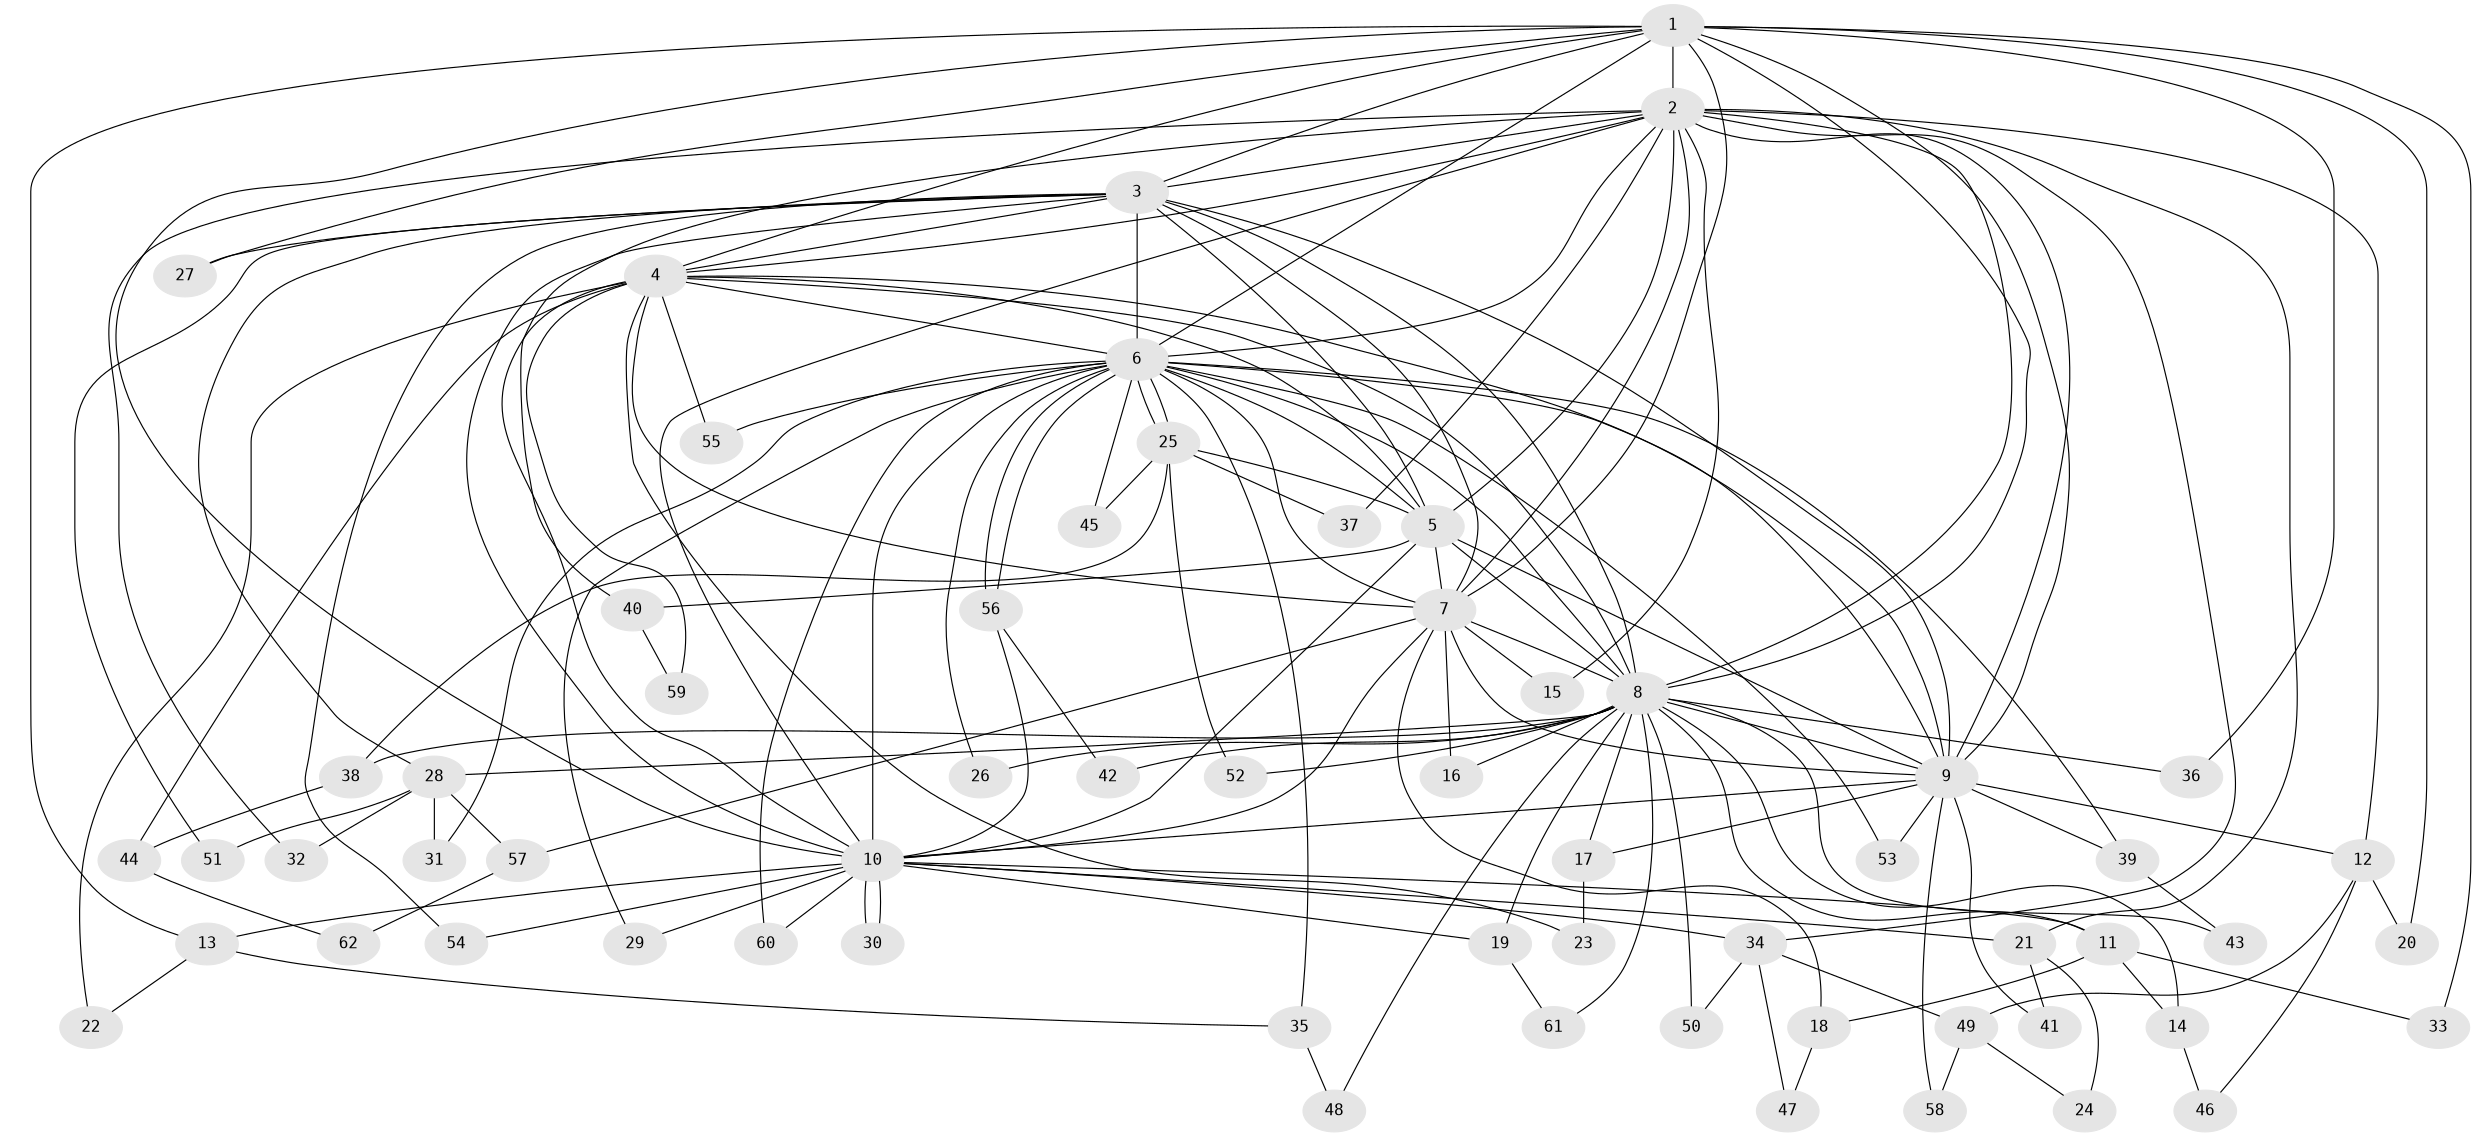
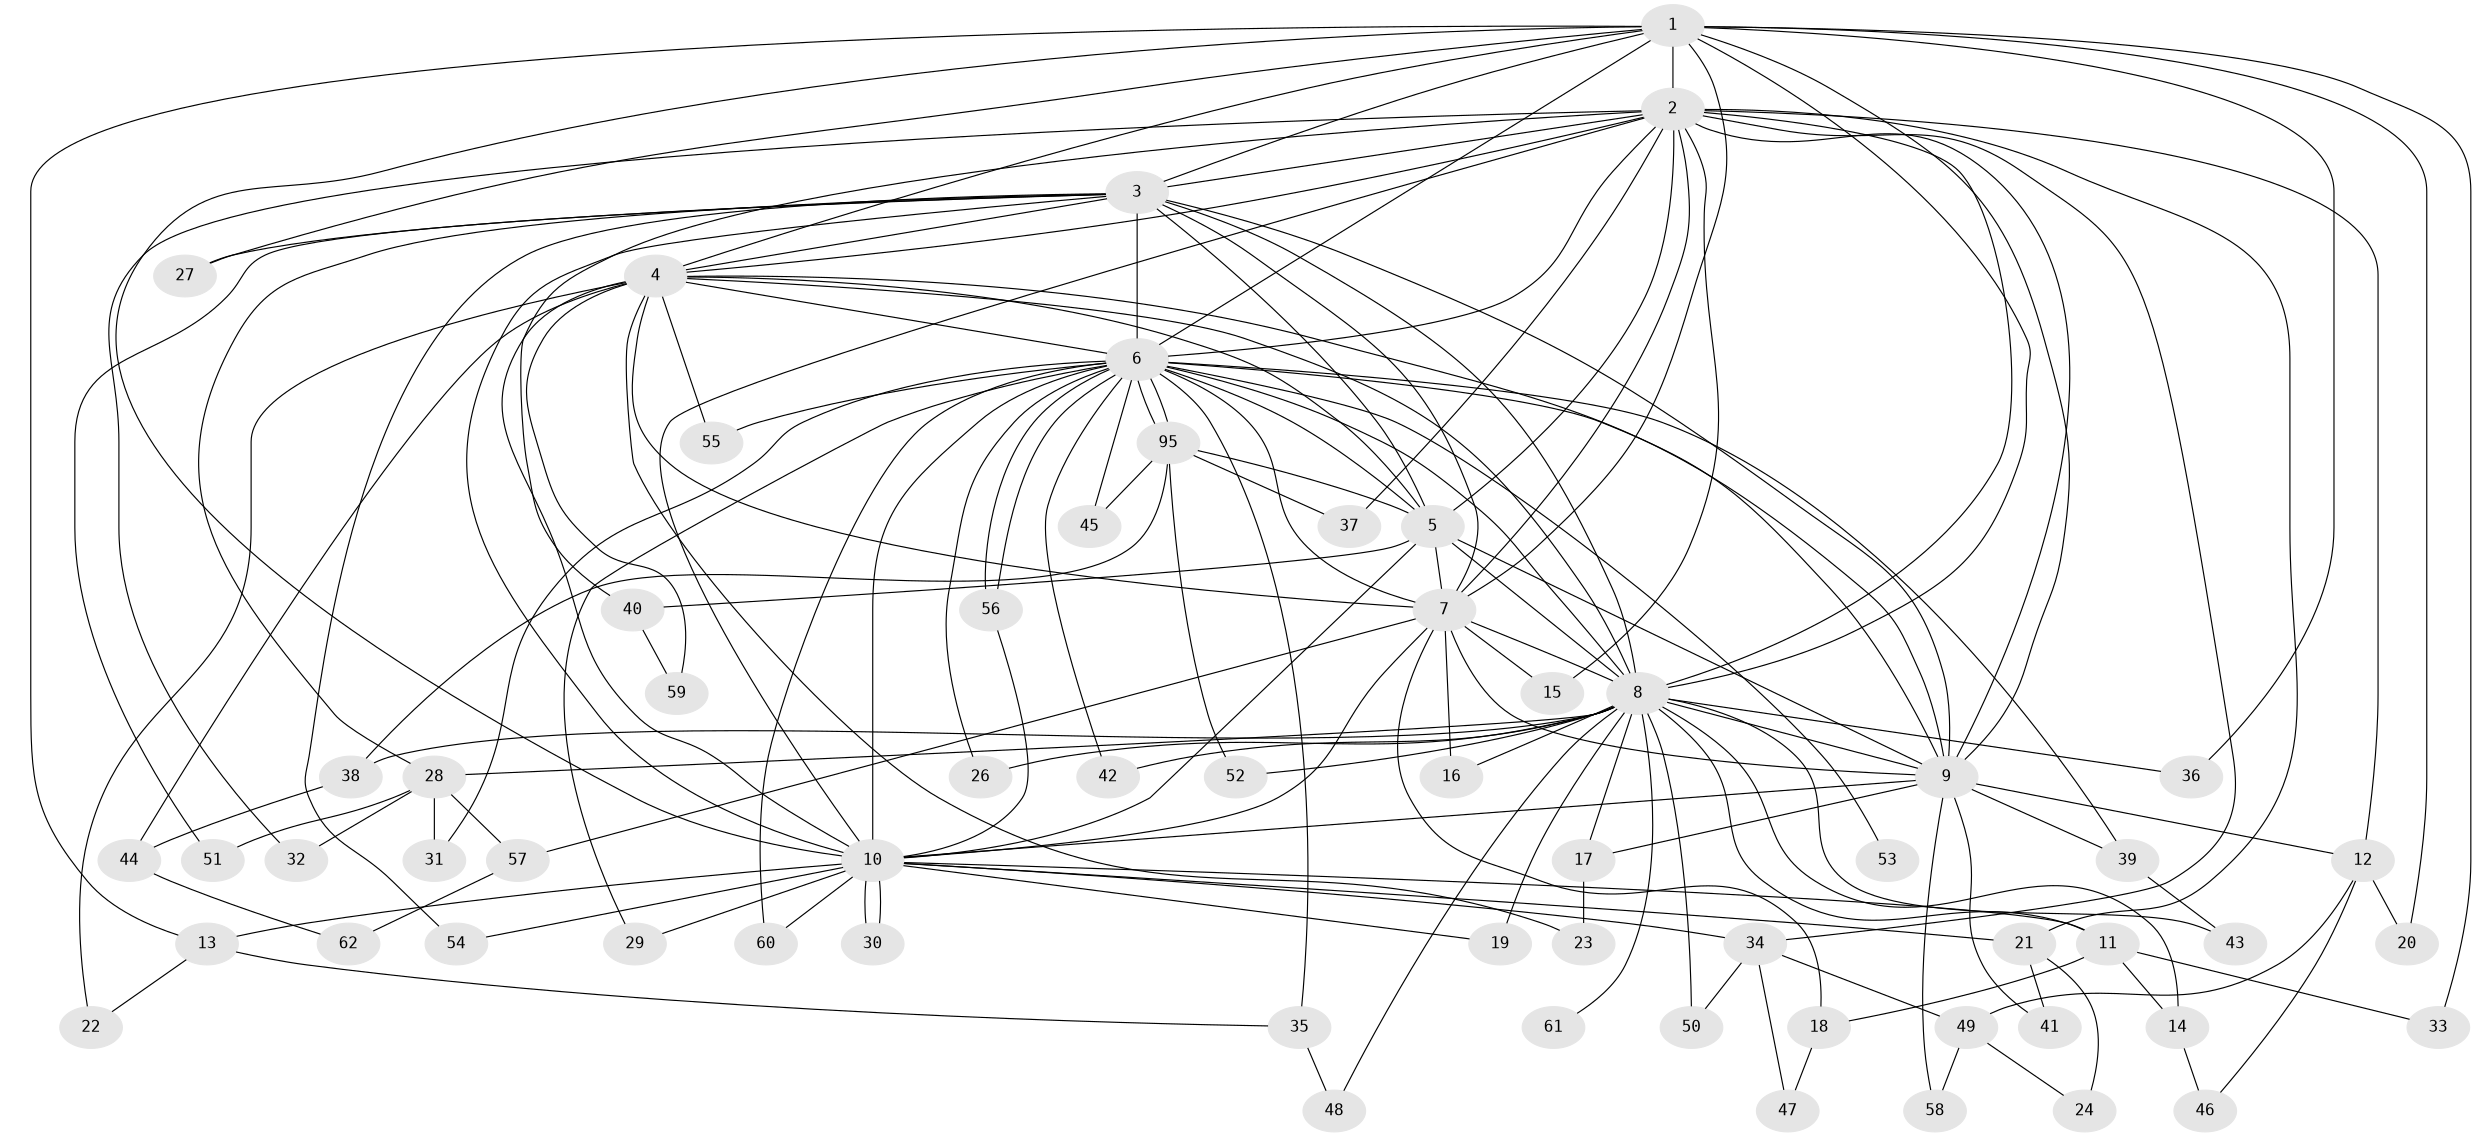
node "25": label "25" -> "95"
edge "56" -- "42": now "6" -- "42"
edge "9" -- "53": removed
edge "19" -- "61": removed
